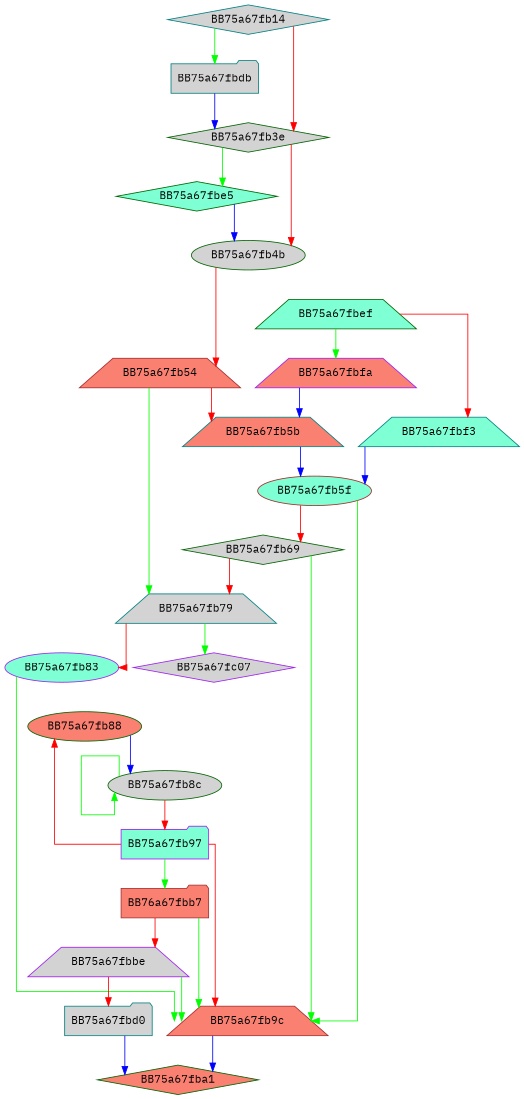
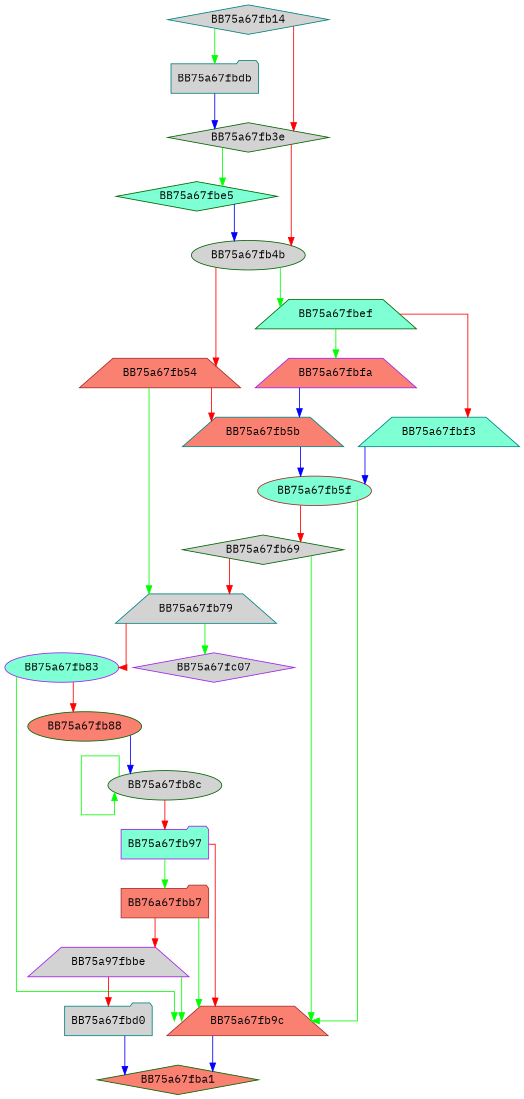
edge "BB75a67fb4b" -> "BB75a67fbef": added
edge "BB75a67fb97" -> "BB75a67fb88": now "BB75a67fb83" -> "BB75a67fb88"
node "BB75a67fbbe": label "BB75a67fbbe" -> "BB75a97fbbe"
